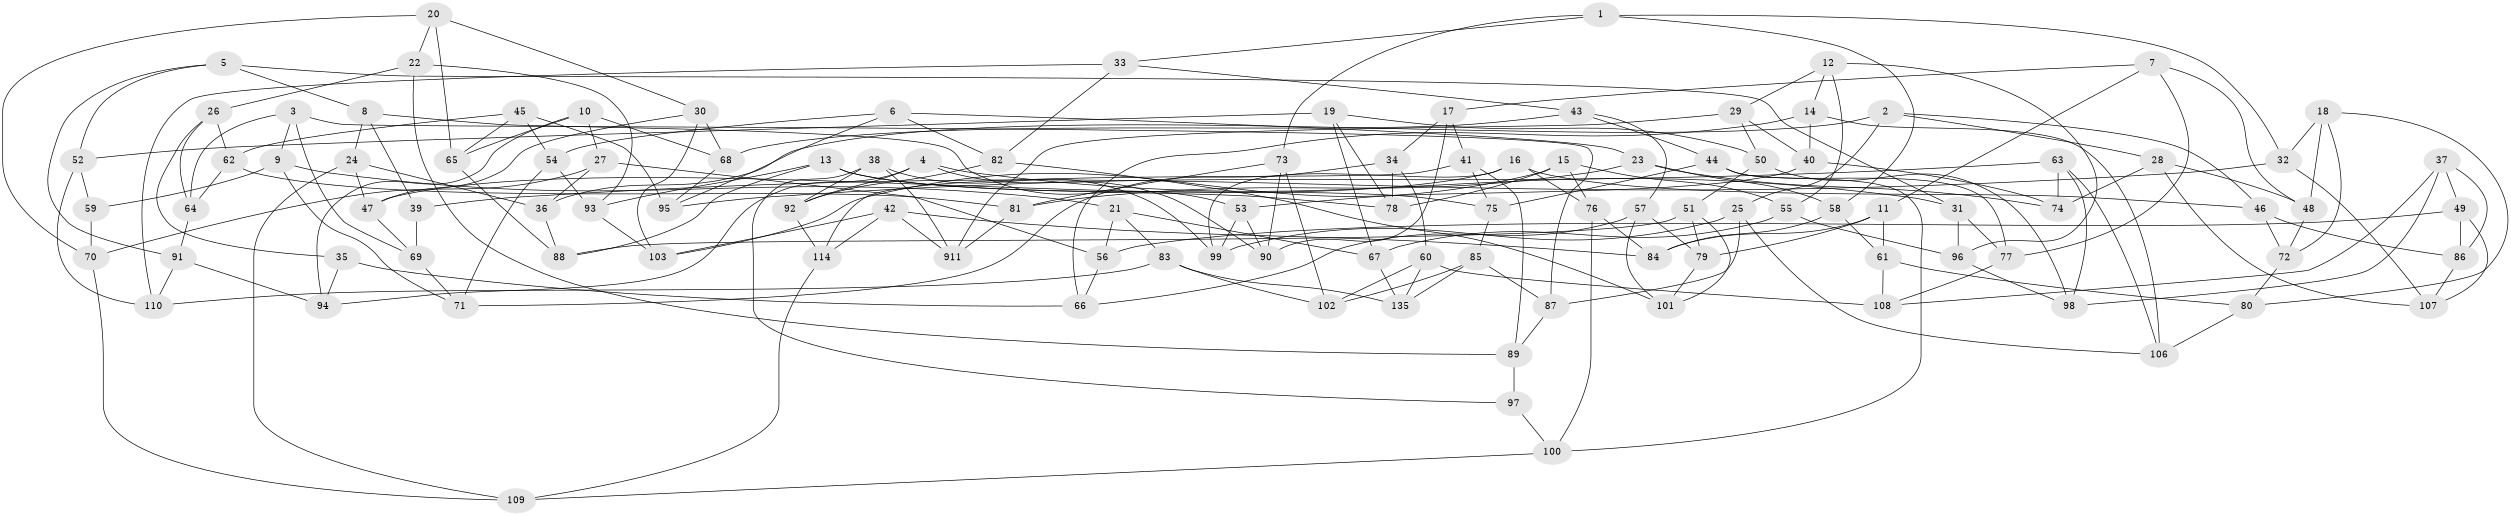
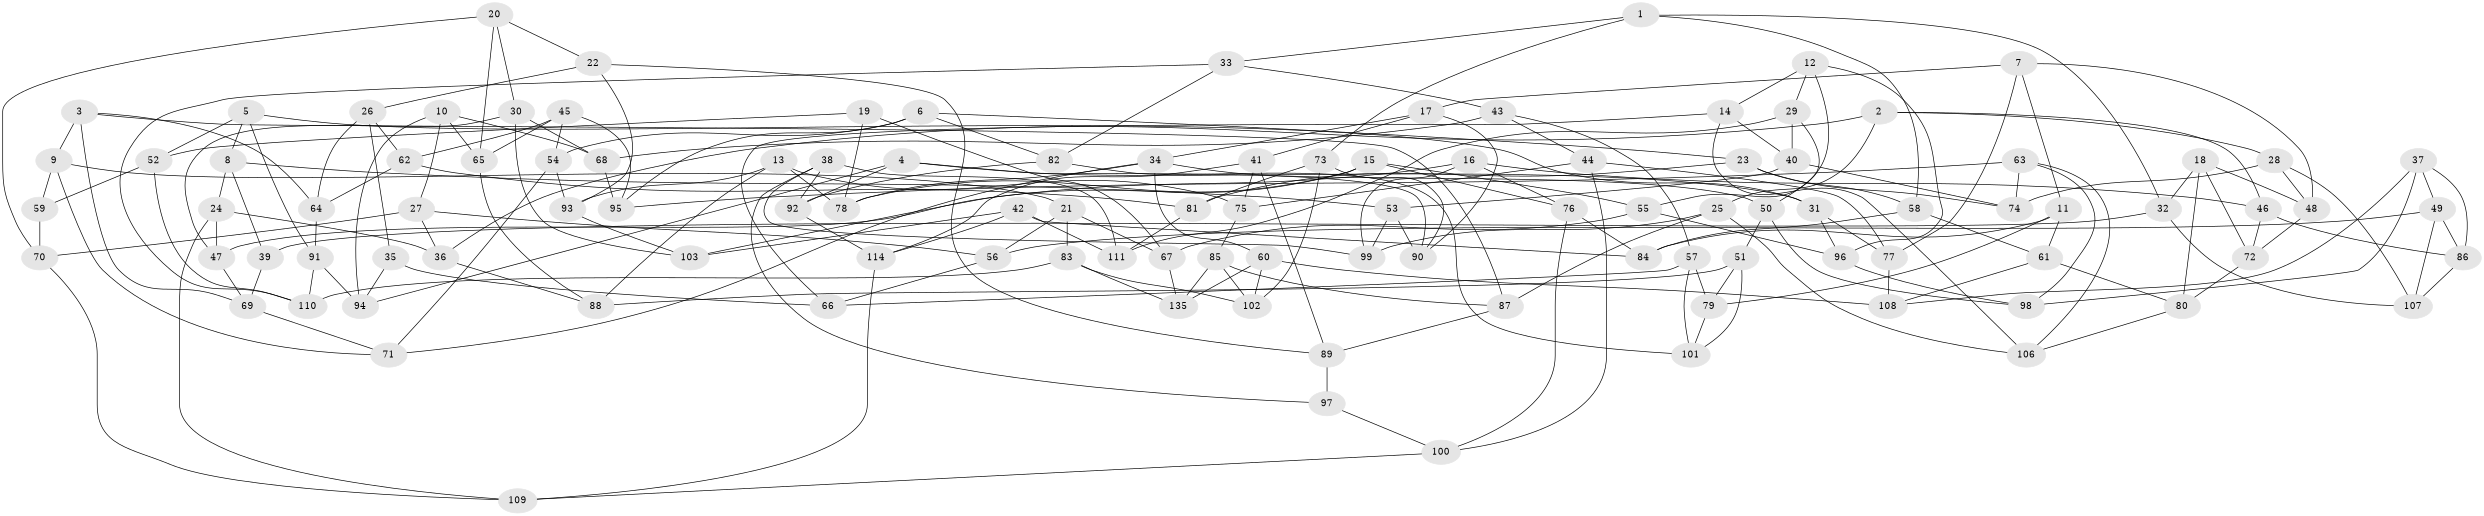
edge "19" -- "50": now "34" -- "50"
node "911": label "911" -> "111"
